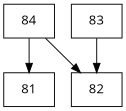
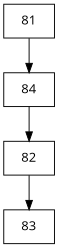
edge "84" -> "81": reversed
edge "83" -> "82": reversed
